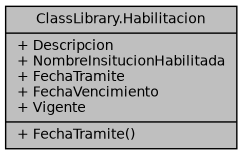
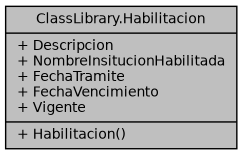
node "ClassLibrary.Habilitacion": text "+ FechaTramite()" -> "+ Habilitacion()"
